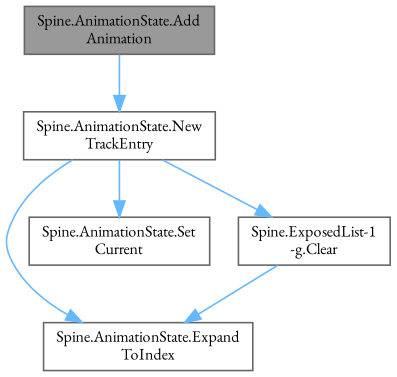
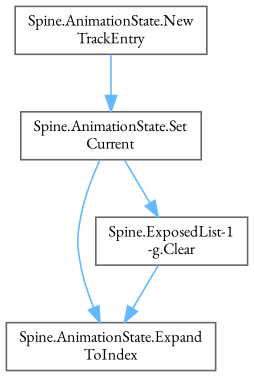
node "Spine.AnimationState.Add Animation": removed
edge "Spine.AnimationState.New TrackEntry" -> "Spine.ExposedList-1 -g.Clear": now "Spine.AnimationState.Set Current" -> "Spine.ExposedList-1 -g.Clear"
edge "Spine.AnimationState.New TrackEntry" -> "Spine.AnimationState.Expand ToIndex": now "Spine.AnimationState.Set Current" -> "Spine.AnimationState.Expand ToIndex"
